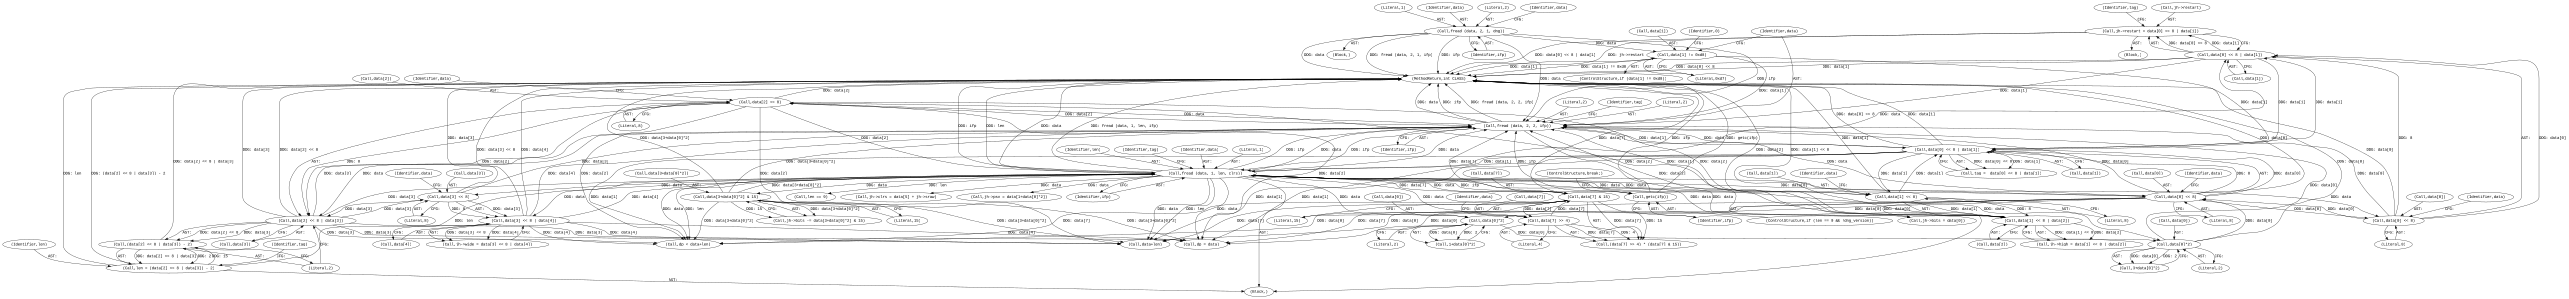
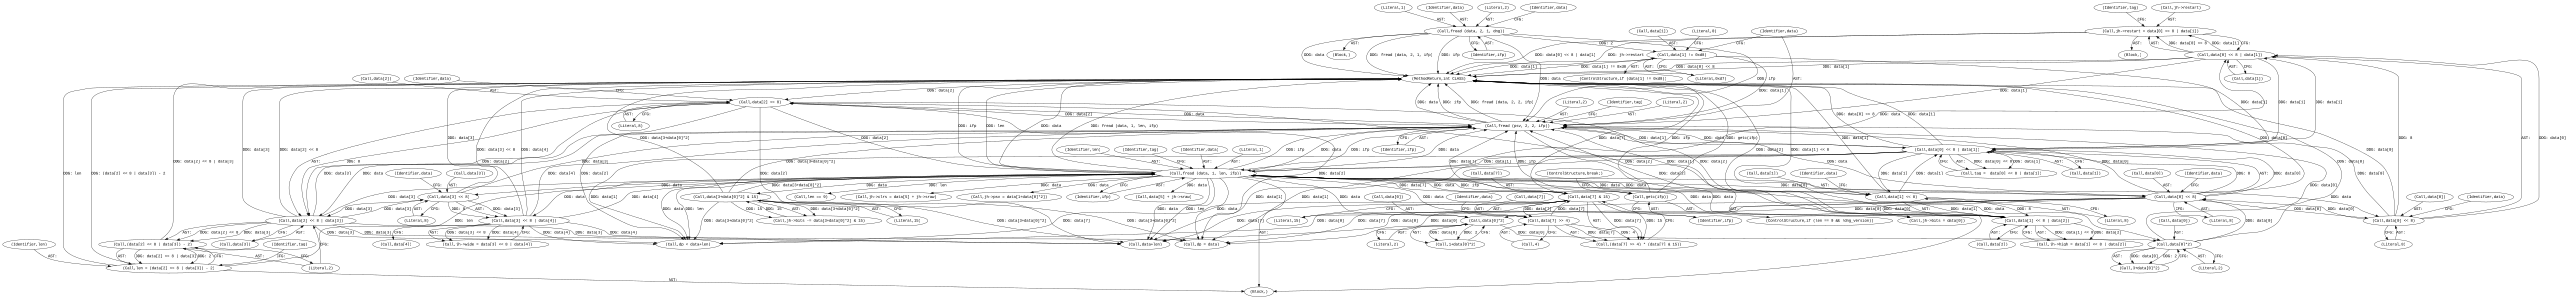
node "(Identifier,0)": label "(Identifier,0)" -> "(Literal,0)"
edge "(Call,fread (data, 2, 1, dng))" -> "(Call,data[1] != 0xd8)": label "DDG: data" -> "DDG: 2"
edge "(Call,data[2] << 8)" -> "(MethodReturn,int CLASS)": reversed
node "(Call,fread (data, 2, 2, ifp))": label "(Call,fread (data, 2, 2, ifp))" -> "(Call,fread (psv, 2, 2, ifp))"
node "(Call,data[3+data[0]*2])": removed
node "(Call,fread (data, 1, len, clrs))": label "(Call,fread (data, 1, len, clrs))" -> "(Call,fread (data, 1, len, ifp))"
node "(Call,data[5] + jh->sraw)": added
edge "(Call,jh->bits -= data[3+data[0]*2] & 15)" -> "(Call,data[3+data[0]*2] & 15)": label "CFG: " -> "DDG: 15"
edge "(ControlStructure,if (len == 9 && !dng_version))" -> "(Call,getc(ifp))": reversed
edge "(Call,(data[7] >> 4) * (data[7] & 15))" -> "(Call,data[7] & 15)": added, label "CFG:"
edge "(Call,data[4])" -> "(Call,data[3] << 8 | data[4])": removed, label "AST:"
edge "(Call,data[3] << 8 | data[4])" -> "(Call,dp = data)": removed, label "DDG: data[4]"
node "(Literal,4)": label "(Literal,4)" -> "(Call,4)"
edge "(Call,len = (data[2] << 8 | data[3]) - 2)" -> "(Call,(data[2] << 8 | data[3]) - 2)": label "DDG: 15" -> "CFG: "
